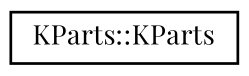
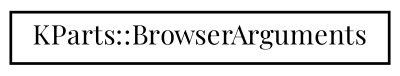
node "KParts::KParts": label "KParts::KParts" -> "KParts::BrowserArguments"
